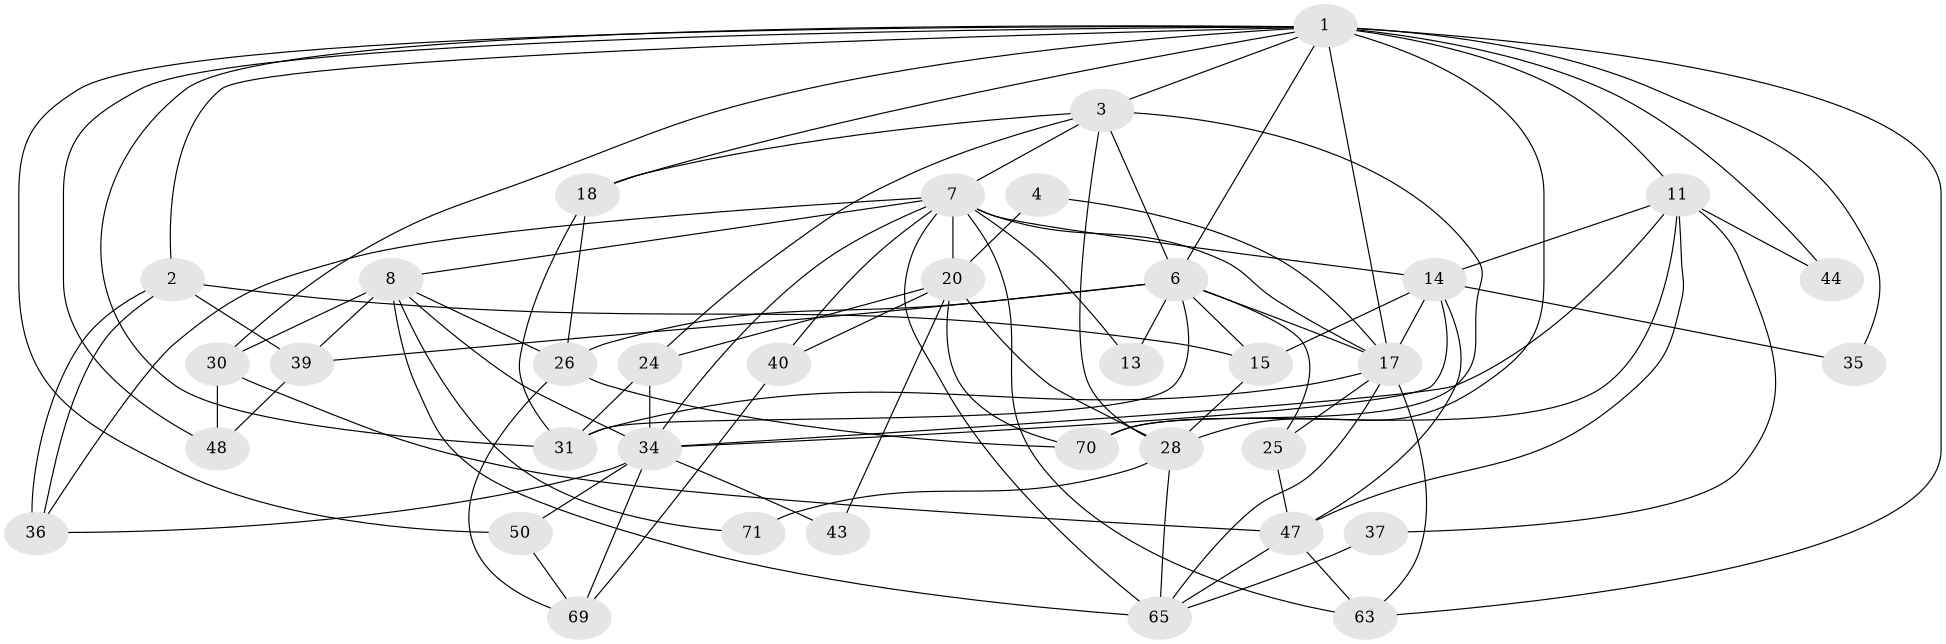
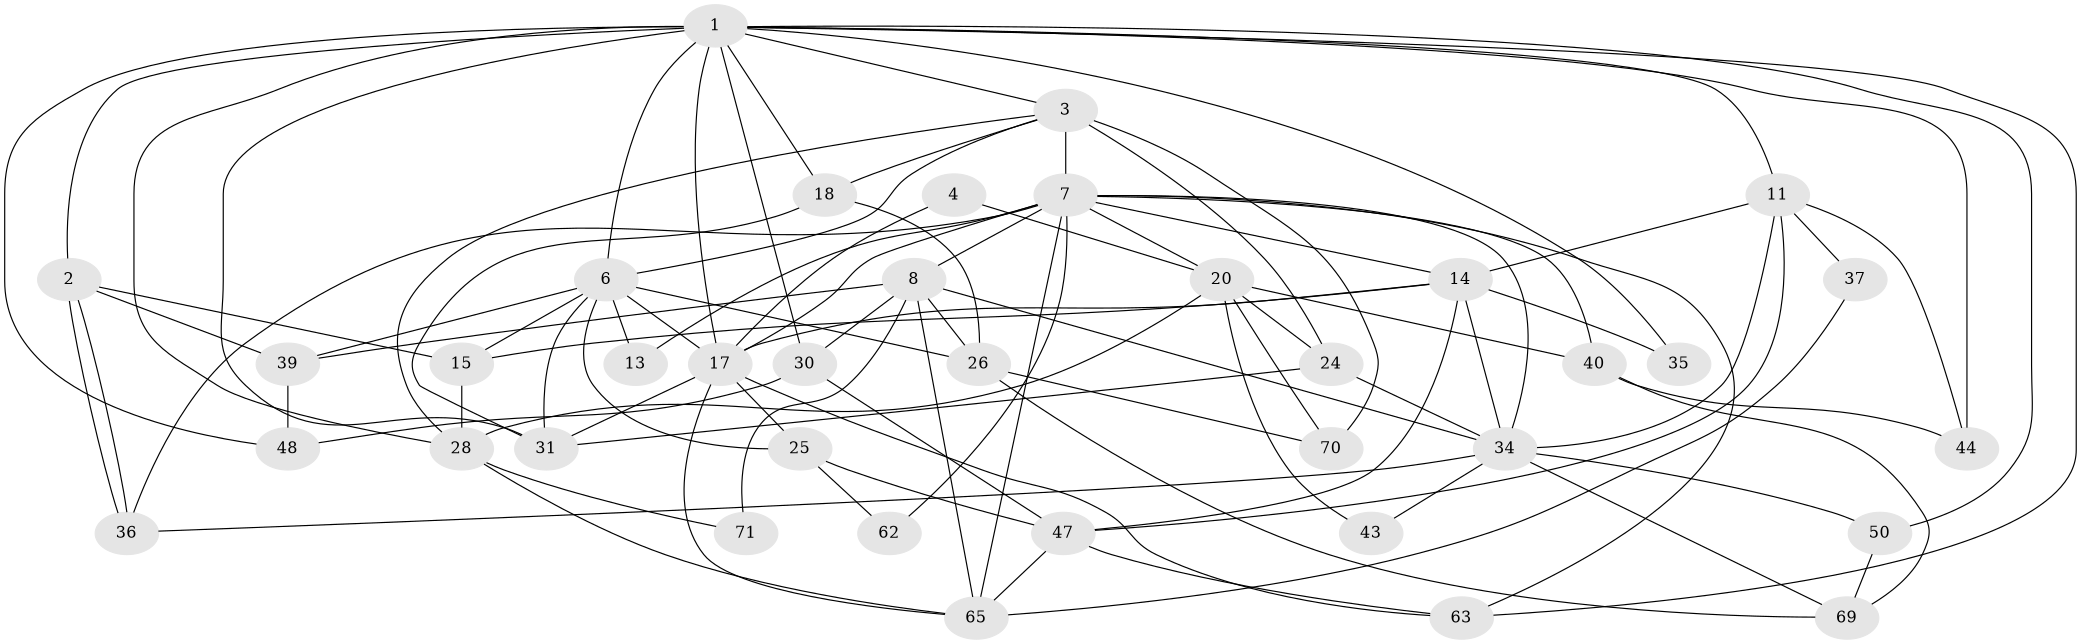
edge "40" -- "44": added
edge "11" -- "70": removed
node "62": added
